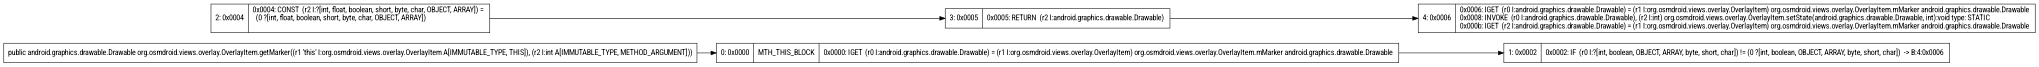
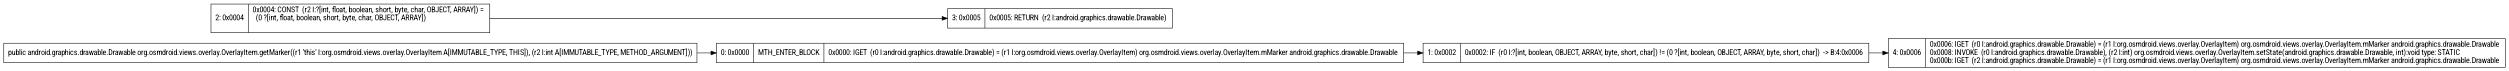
edge "3: 0x0005" -> "4: 0x0006": now "1: 0x0002" -> "4: 0x0006"
node "0: 0x0000": text "MTH_THIS_BLOCK" -> "MTH_ENTER_BLOCK"
